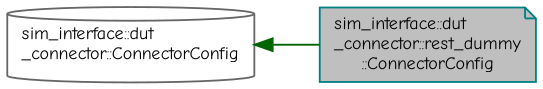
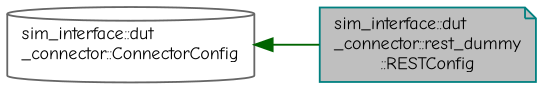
node "sim_interface::dut _connector::rest_dummy ::ConnectorConfig": label "sim_interface::dut _connector::rest_dummy ::ConnectorConfig" -> "sim_interface::dut _connector::rest_dummy ::RESTConfig"
